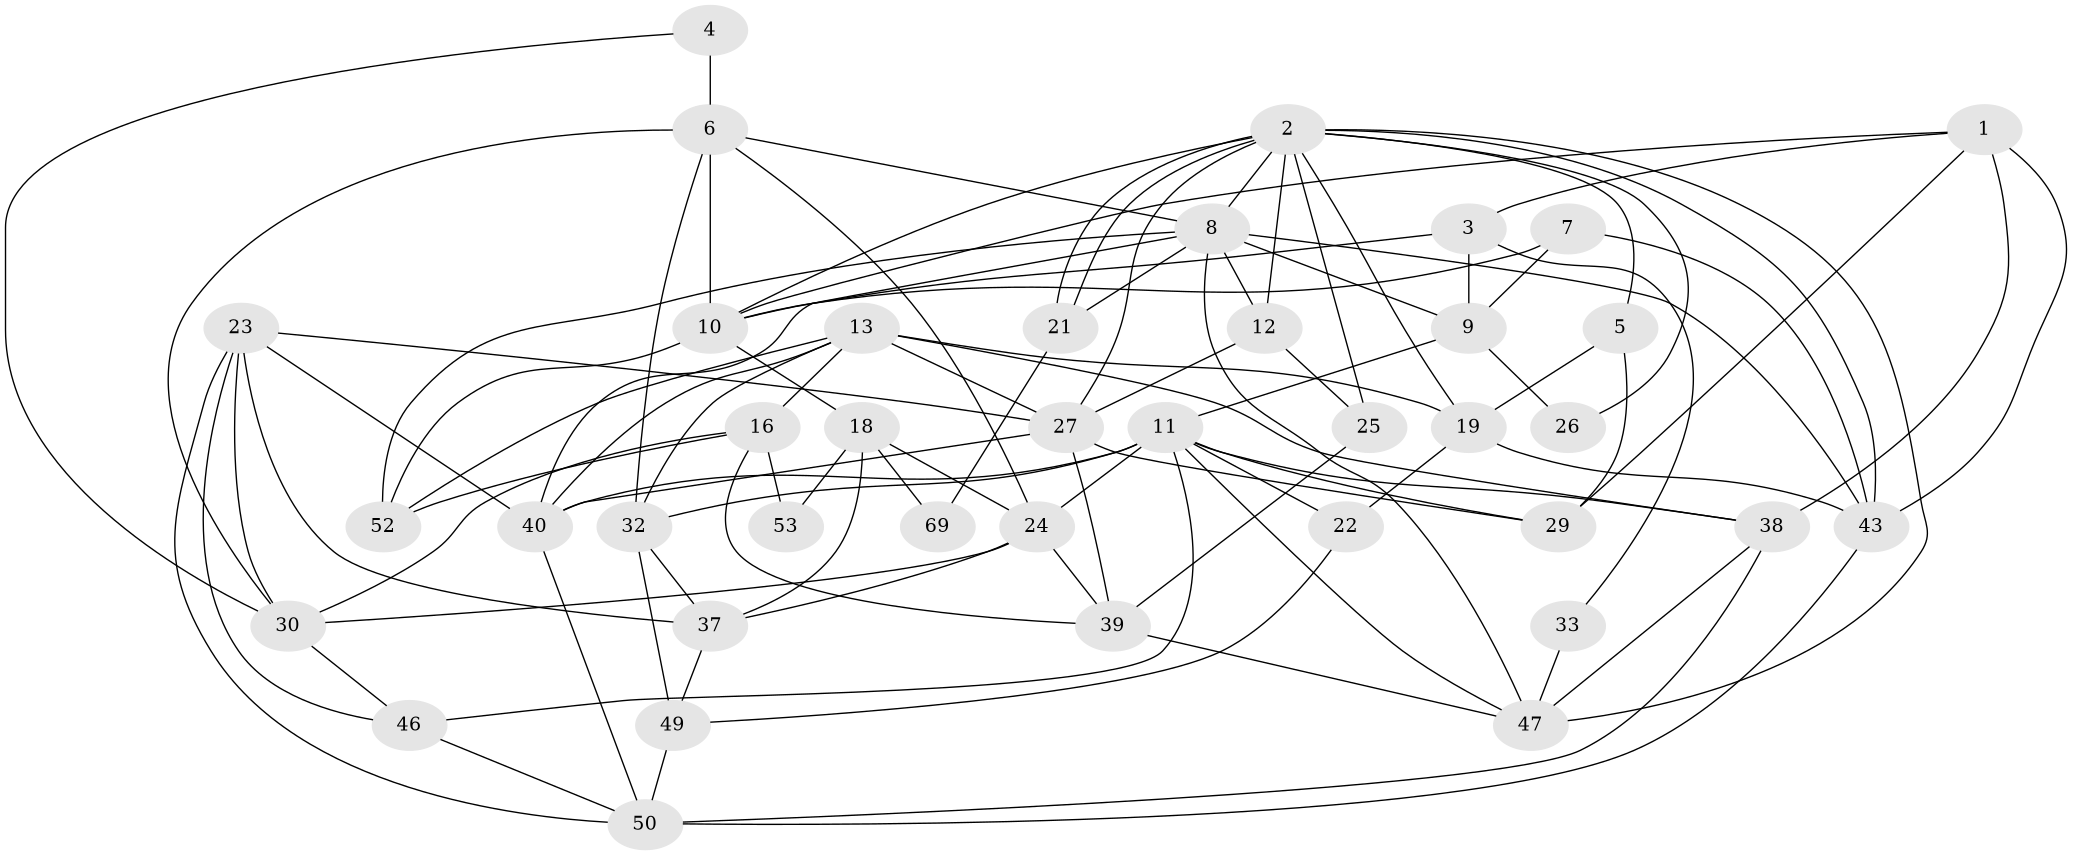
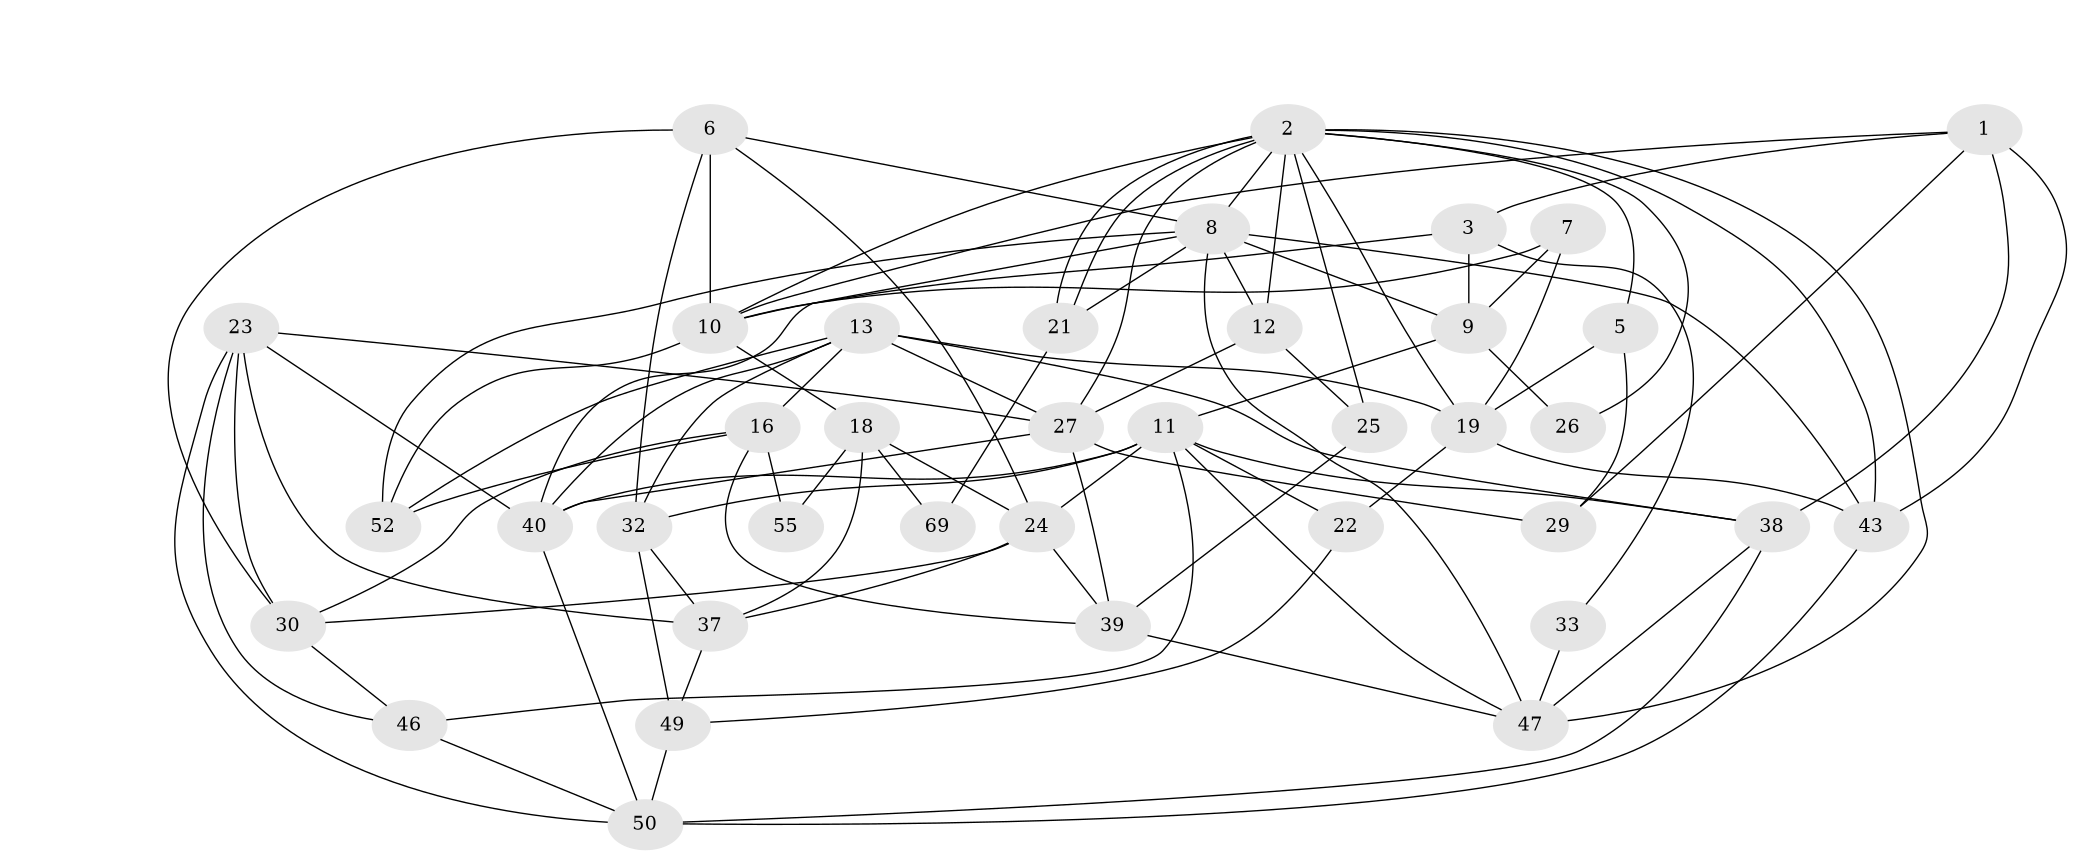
node "4": removed
edge "7" -- "43": now "7" -- "19"
edge "11" -- "29": removed
node "53": label "53" -> "55"
